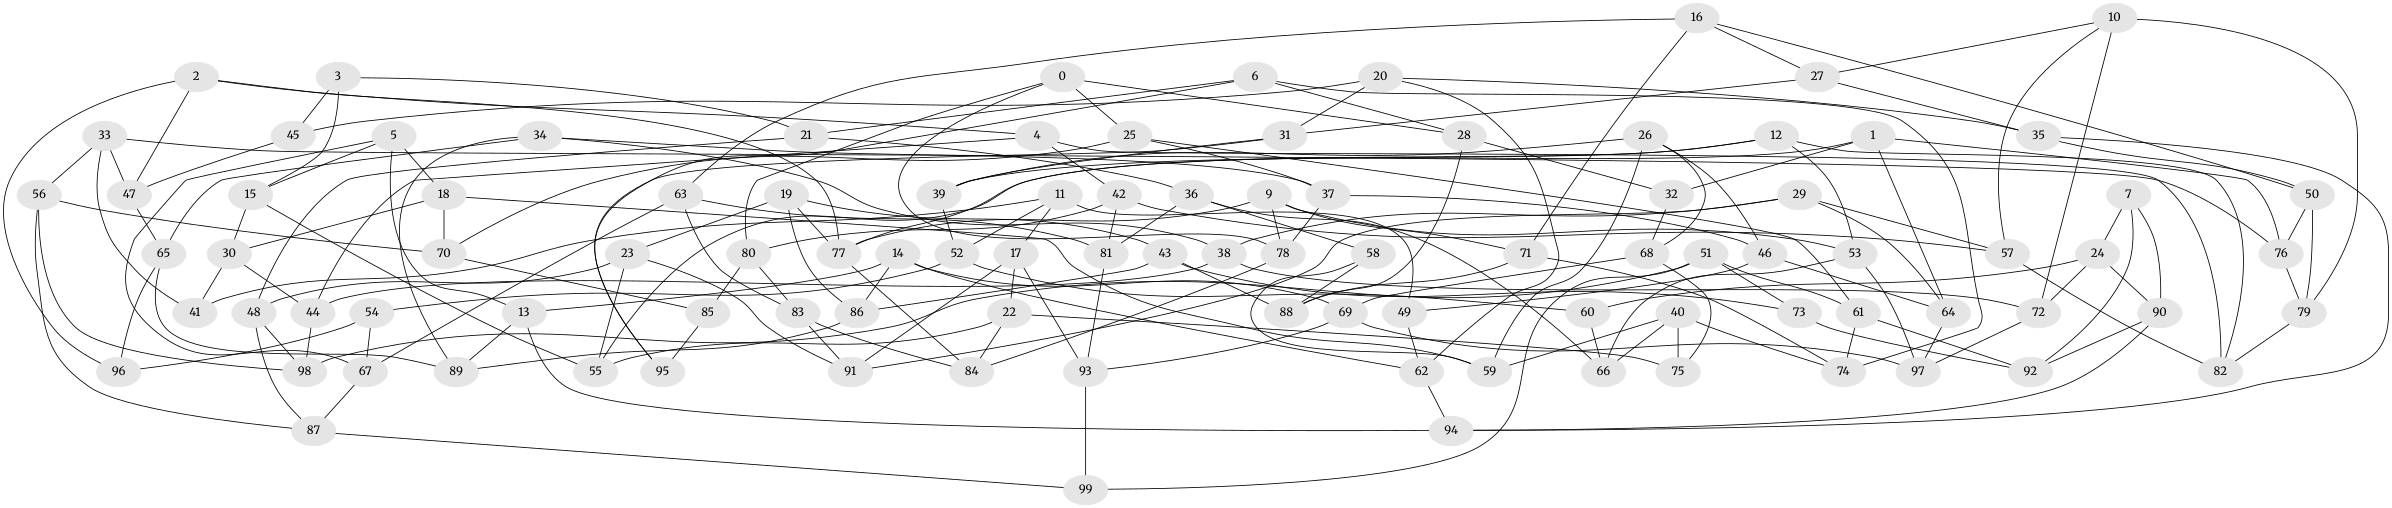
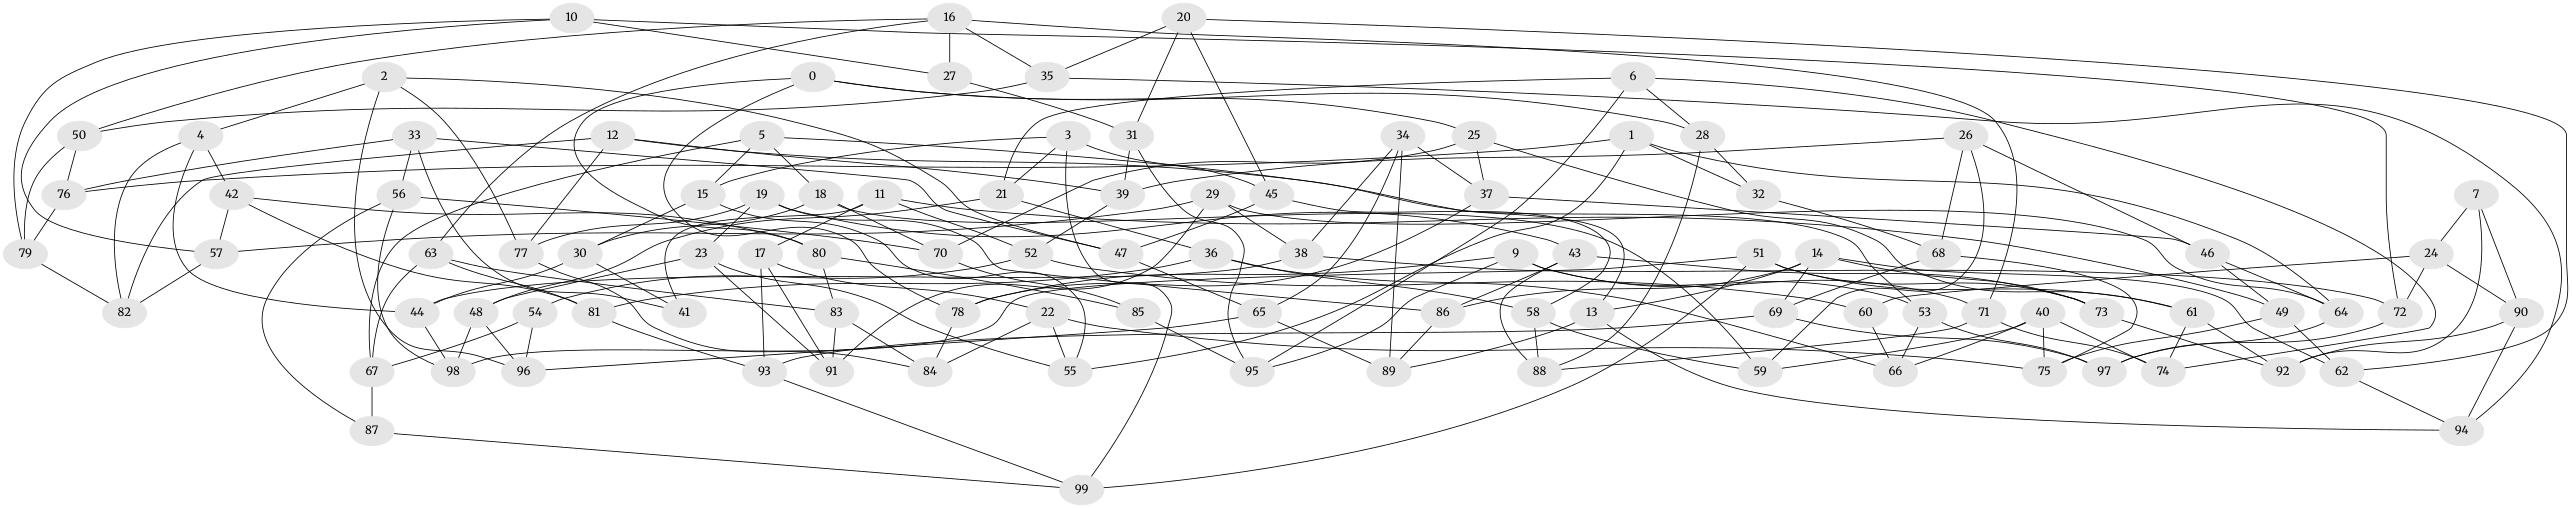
edge "27" -- "35": now "16" -- "35"
edge "9" -- "77": now "9" -- "95"
edge "45" -- "58": added
edge "14" -- "73": added
edge "3" -- "99": added
edge "49" -- "75": added
edge "48" -- "87": now "48" -- "96"
